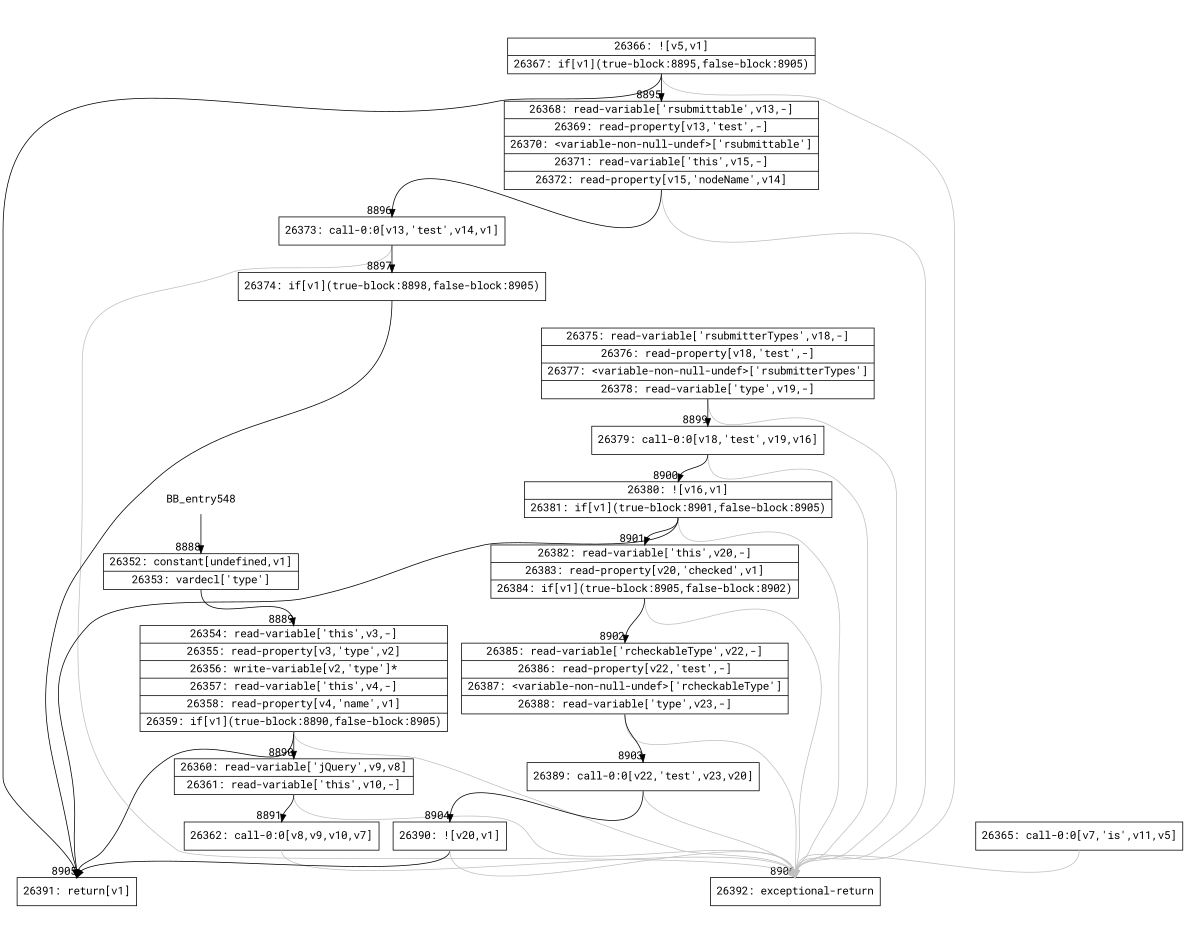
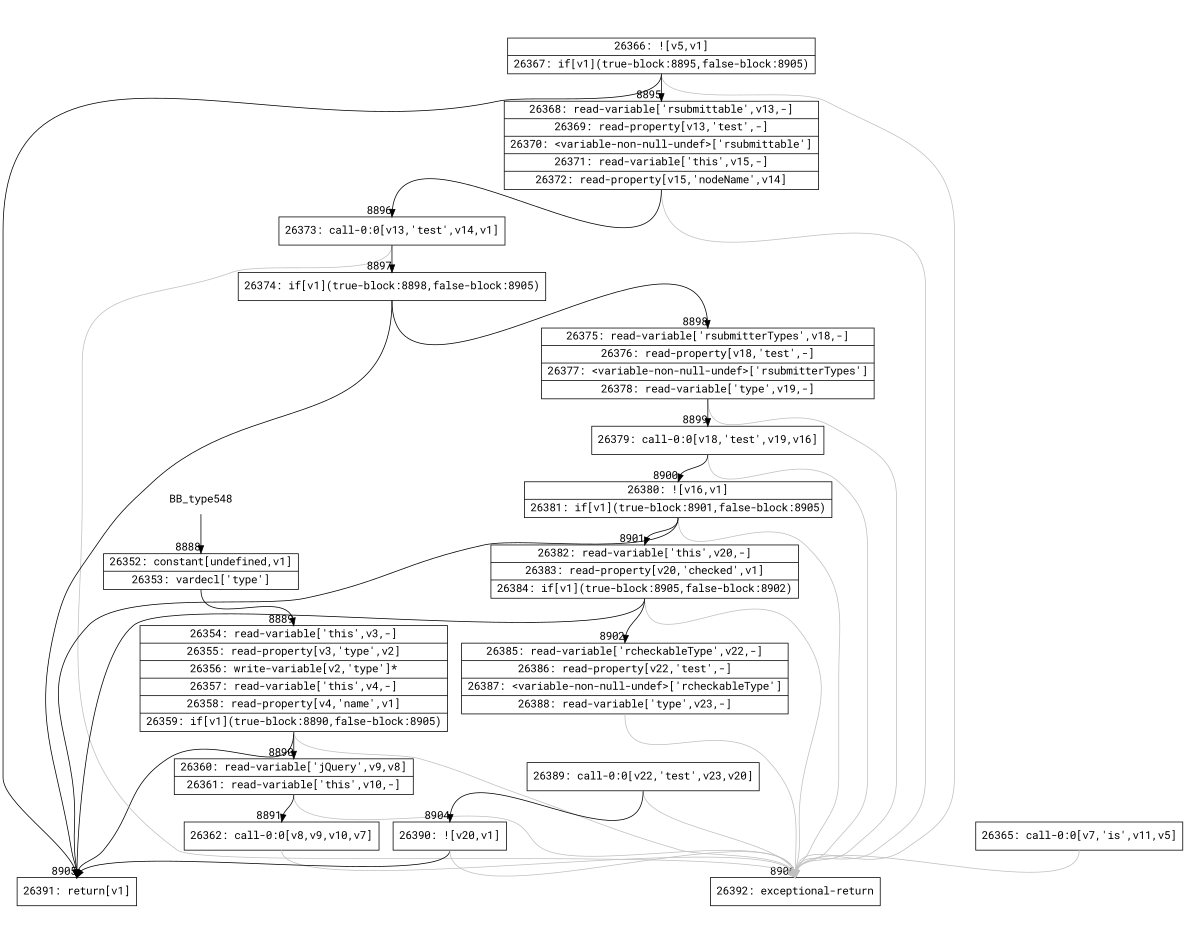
edge "26374: if[v1](true-block:8898,false-block:8905)" -> "26375: read-variable['rsubmitterTypes',v18,-]": added
node "BB_entry548": label "BB_entry548" -> "BB_type548"
edge "26382: read-variable['this',v20,-]" -> "26391: return[v1]": added
edge "26385: read-variable['rcheckableType',v22,-]" -> "26389: call-0:0[v22,'test',v23,v20]": removed
